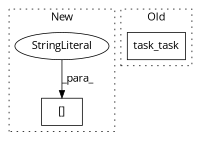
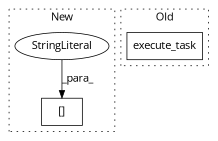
node "task_task": label "task_task" -> "execute_task"
